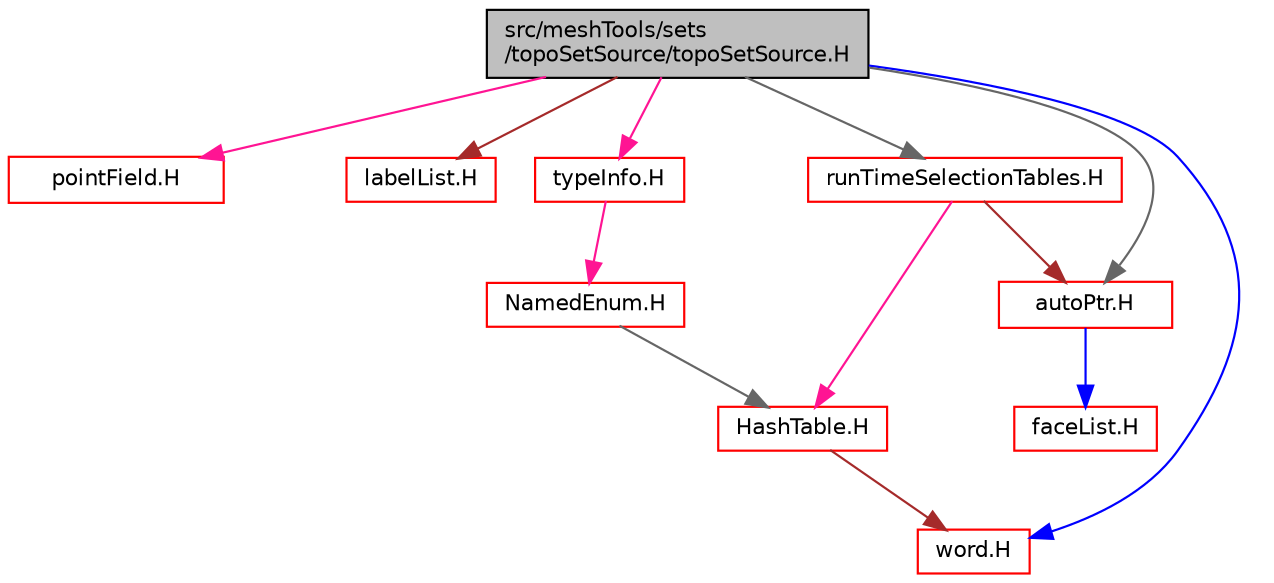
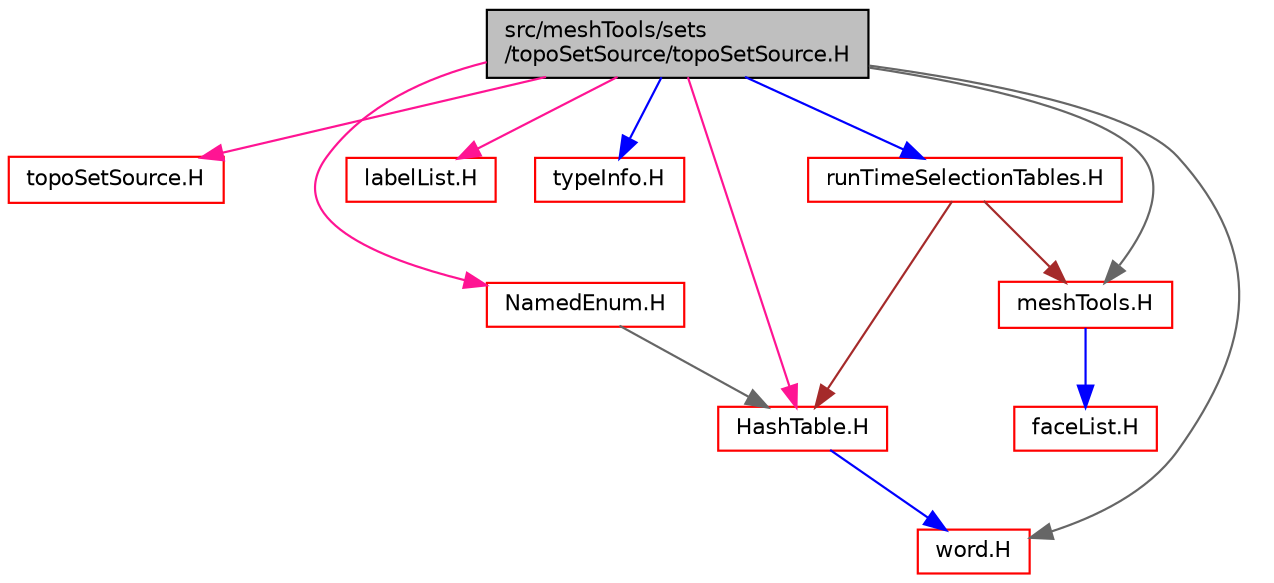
edge "src/meshTools/sets /topoSetSource/topoSetSource.H" -> "typeInfo.H": color deeppink -> blue
edge "src/meshTools/sets /topoSetSource/topoSetSource.H" -> "labelList.H": color brown -> deeppink
edge "src/meshTools/sets /topoSetSource/topoSetSource.H" -> "runTimeSelectionTables.H": color gray40 -> blue
node "pointField.H": label "pointField.H" -> "topoSetSource.H"
edge "src/meshTools/sets /topoSetSource/topoSetSource.H" -> "word.H": color blue -> gray40
edge "typeInfo.H" -> "NamedEnum.H": now "src/meshTools/sets /topoSetSource/topoSetSource.H" -> "NamedEnum.H"
edge "src/meshTools/sets /topoSetSource/topoSetSource.H" -> "HashTable.H": added
edge "runTimeSelectionTables.H" -> "HashTable.H": color deeppink -> brown
node "autoPtr.H": label "autoPtr.H" -> "meshTools.H"
edge "HashTable.H" -> "word.H": color brown -> blue
